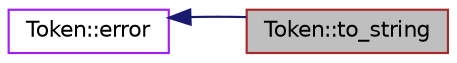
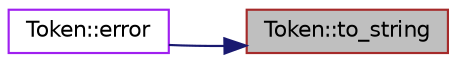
edge "Token::to_string" -> "Token::error": reversed
